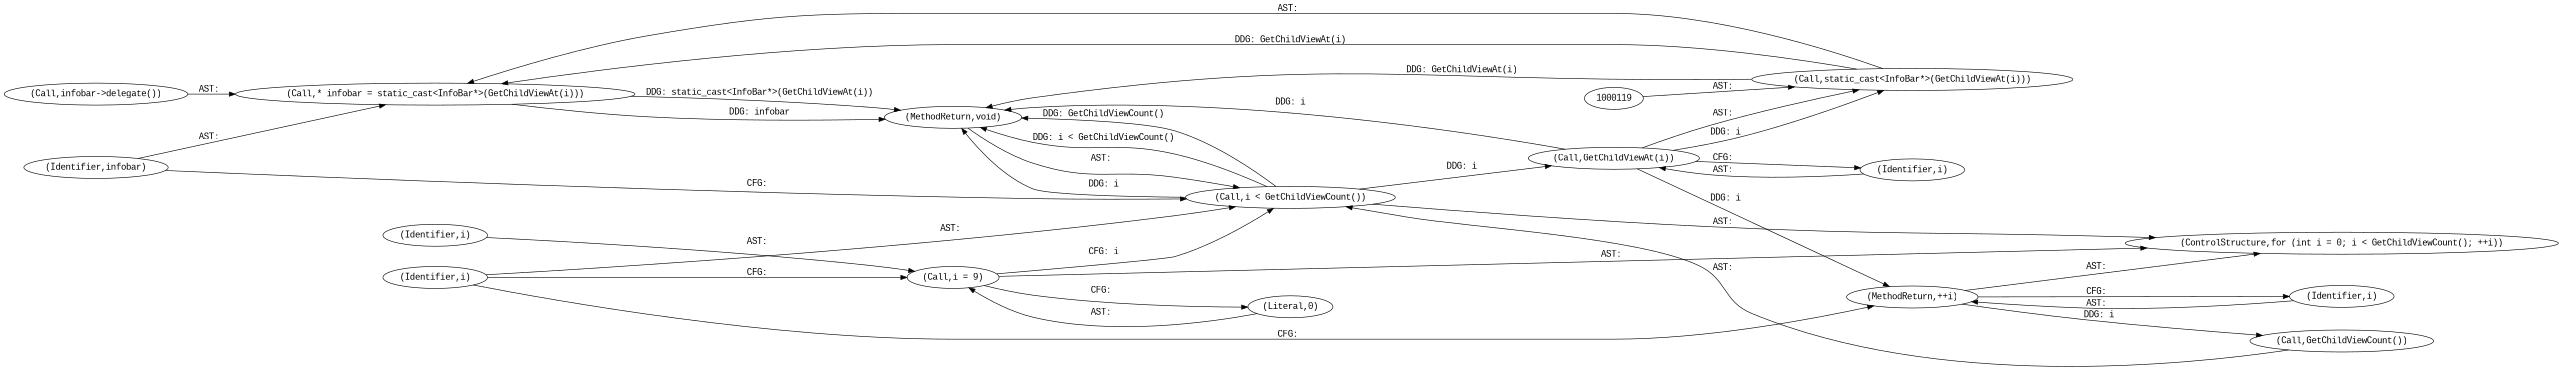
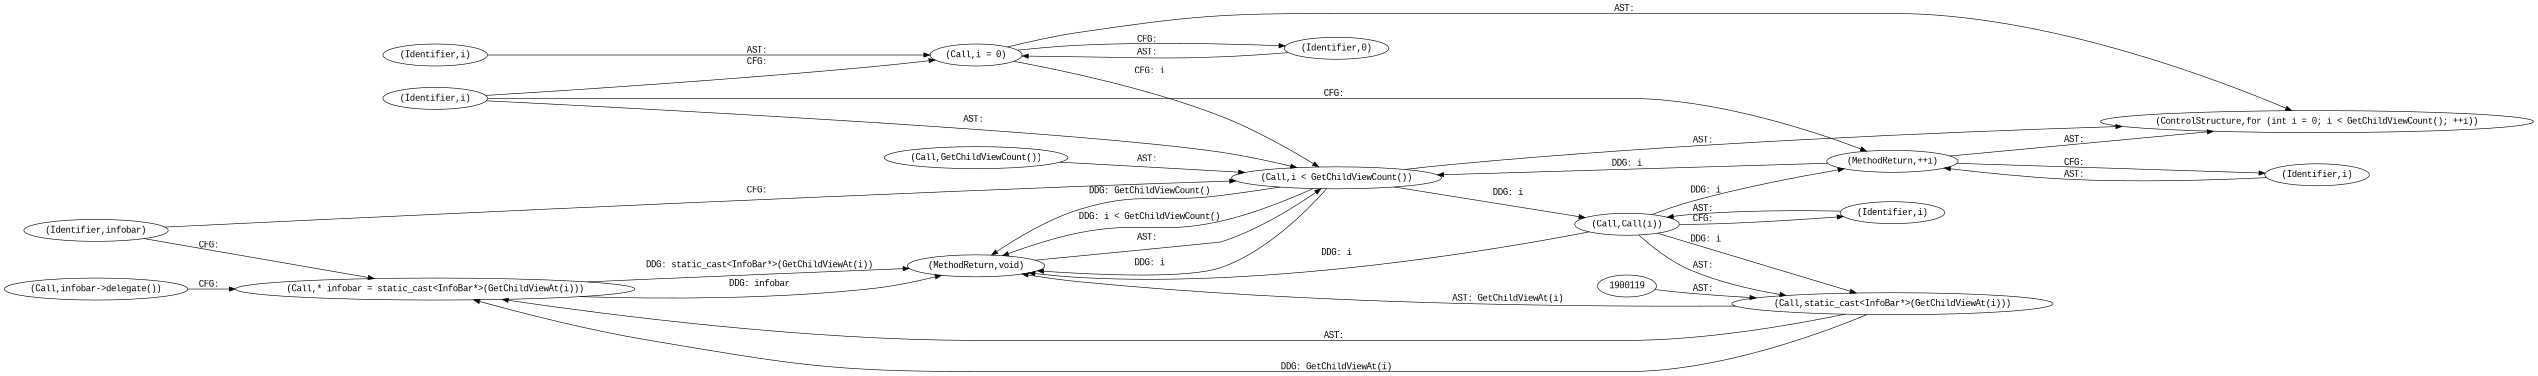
edge "(Call,static_cast<InfoBar*>(GetChildViewAt(i)))" -> "(MethodReturn,void)": label "DDG: GetChildViewAt(i)" -> "AST: GetChildViewAt(i)"
edge "(Call,infobar->delegate())" -> "(Call,* infobar = static_cast<InfoBar*>(GetChildViewAt(i)))": label "AST: " -> "CFG: "
node "1000119": label "1000119" -> "1900119"
edge "(Identifier,infobar)" -> "(Call,* infobar = static_cast<InfoBar*>(GetChildViewAt(i)))": label "AST: " -> "CFG: "
node "(Call,GetChildViewAt(i))": label "(Call,GetChildViewAt(i))" -> "(Call,Call(i))"
node "(Call,i = 9)": label "(Call,i = 9)" -> "(Call,i = 0)"
node "(Literal,0)": label "(Literal,0)" -> "(Identifier,0)"
edge "(MethodReturn,++i)" -> "(Call,GetChildViewCount())": now "(MethodReturn,++i)" -> "(Call,i < GetChildViewCount())"
